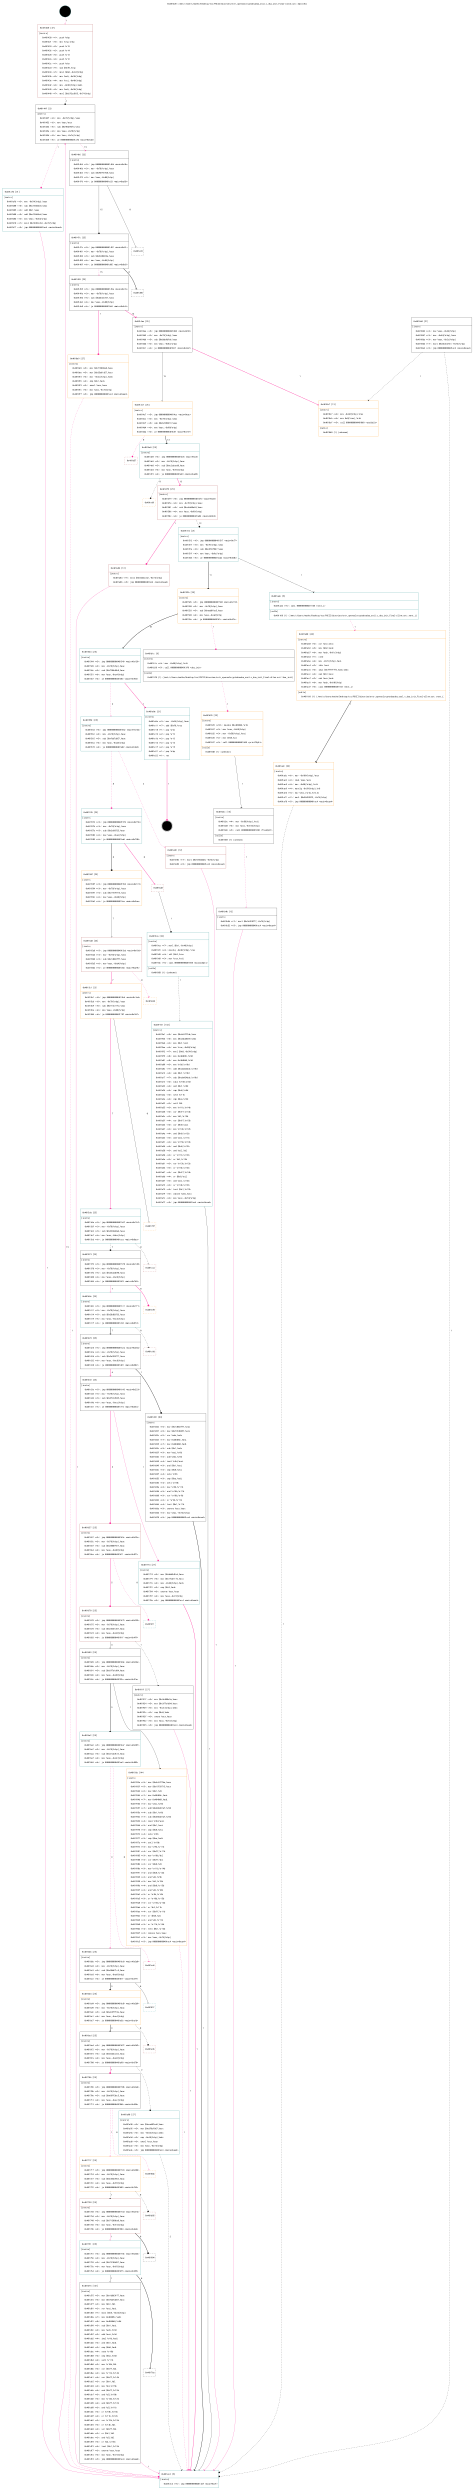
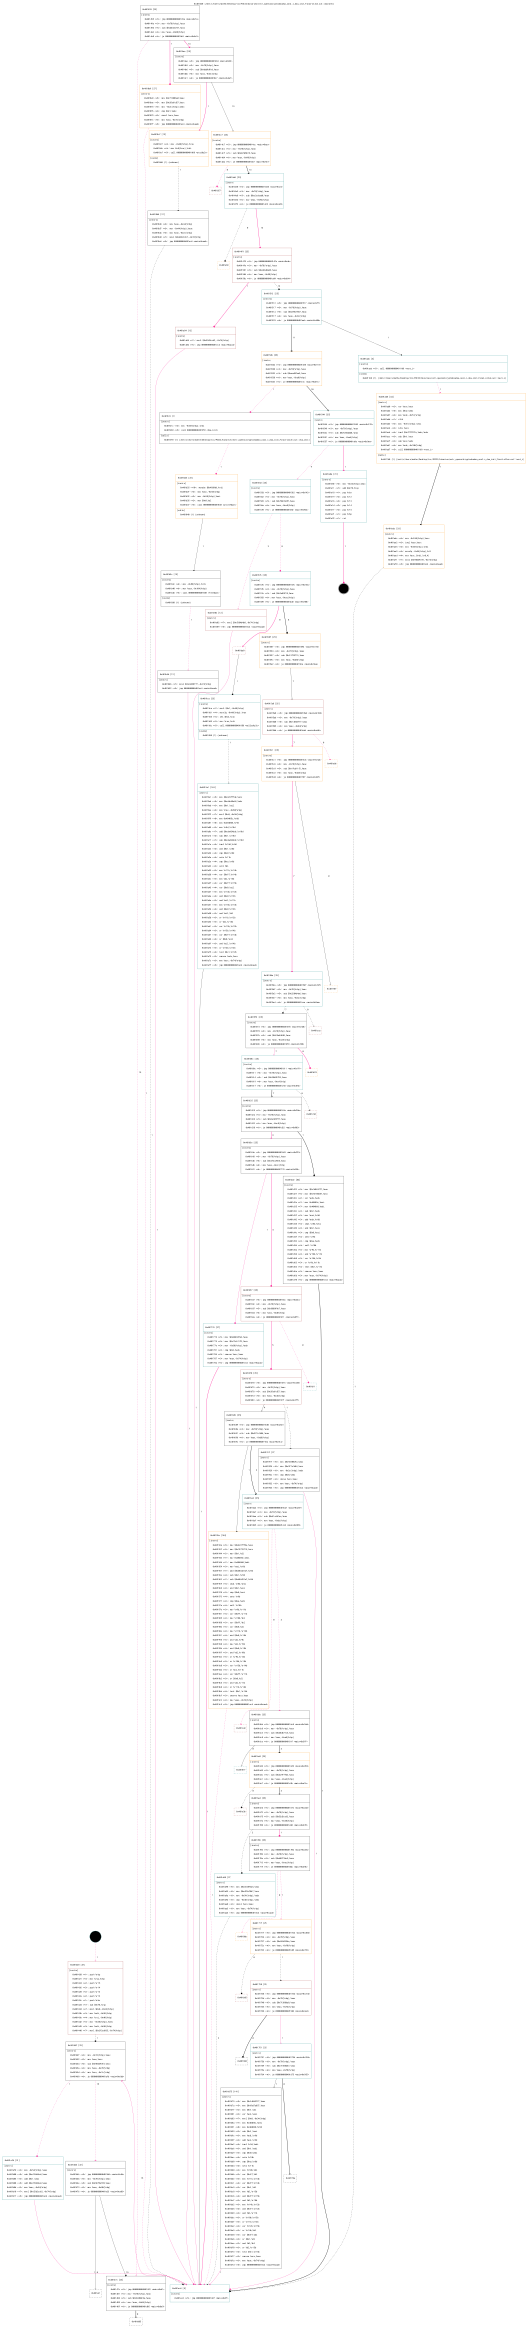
edge "0x40147c [25]" -> "0x401495 [25]": reversed
edge "0x4018d4 [21]" -> "0x4018c7 [13]": reversed
